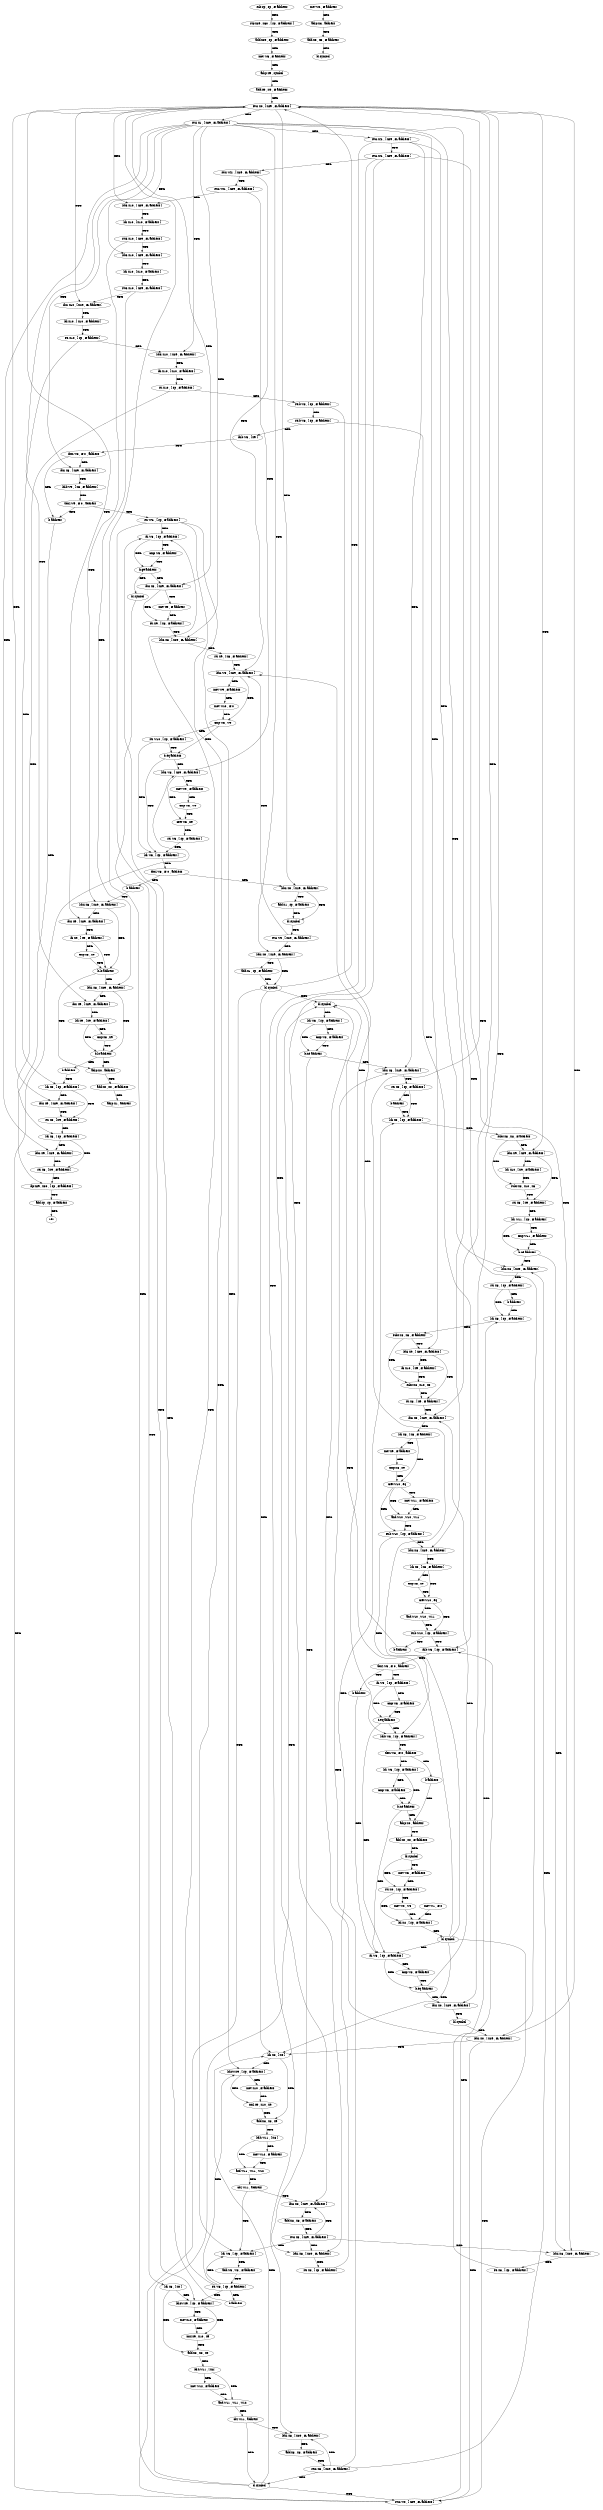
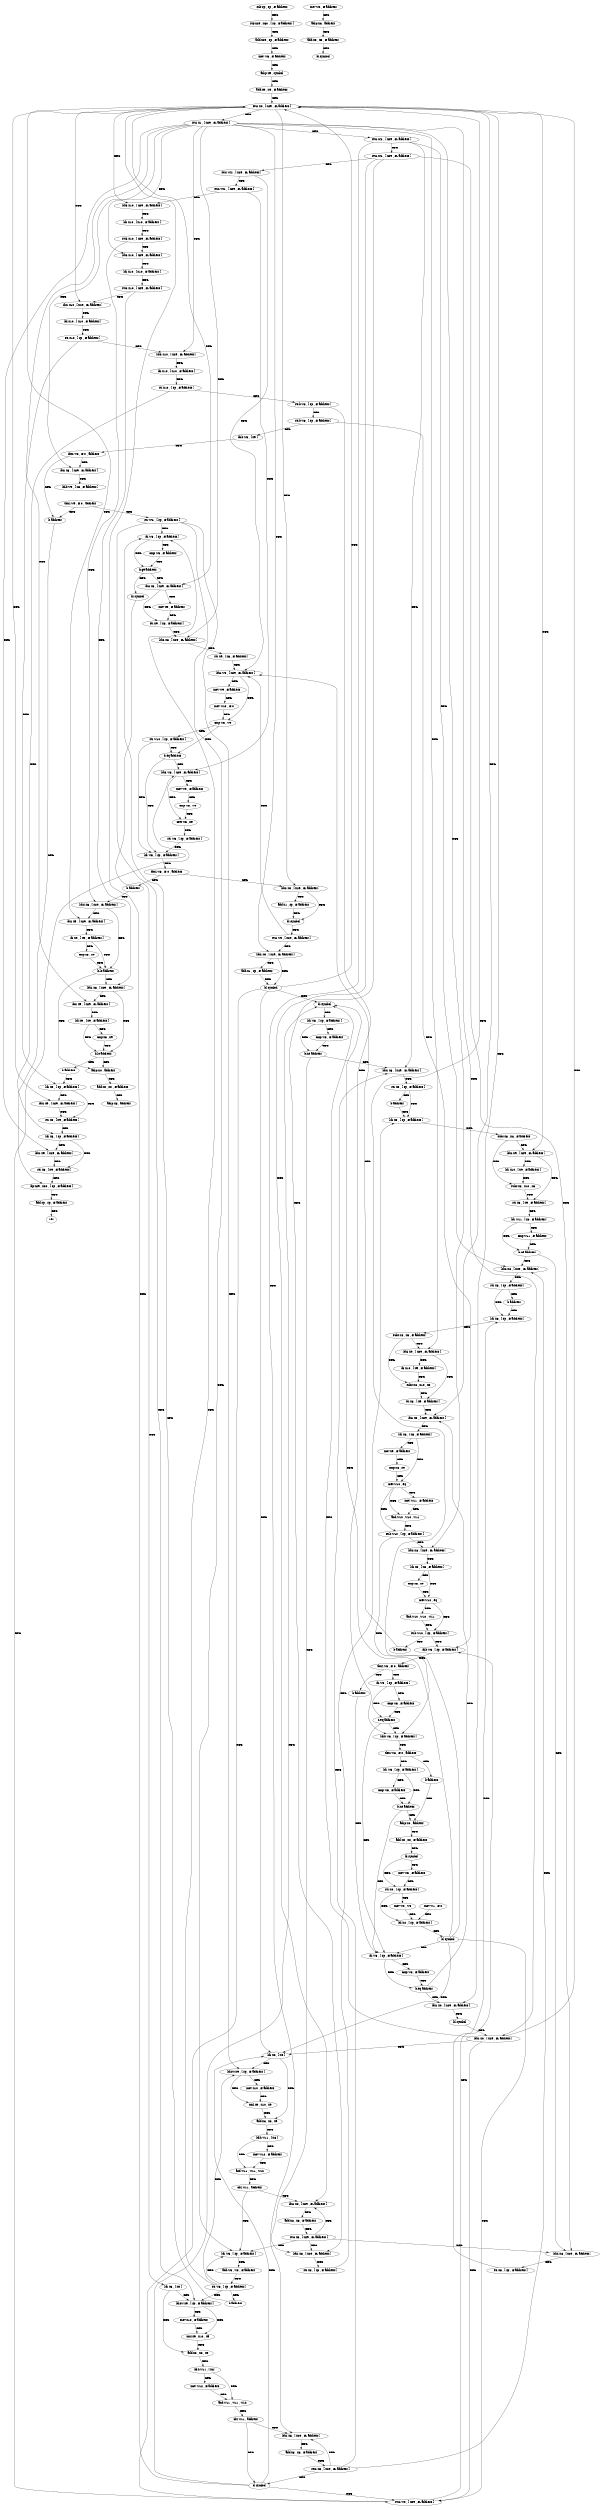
edge "ldrb w9 , [ x8 , # address ]" -> "tbnz w9 , # 0 , address": removed, label "DFG"
node "adrp x1 , address": label "adrp x1 , address" -> "adrp x8 , address"
